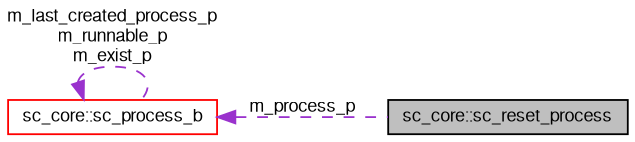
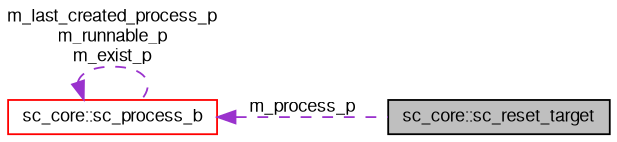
node "sc_core::sc_reset_process": label "sc_core::sc_reset_process" -> "sc_core::sc_reset_target"
